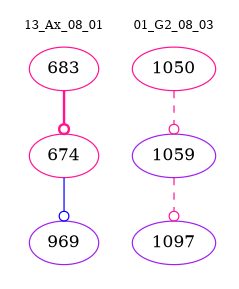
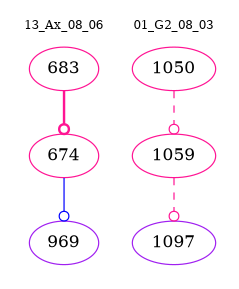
cluster "13_Ax_08_01": label "13_Ax_08_01" -> "13_Ax_08_06"
node "1059": color purple -> deeppink
